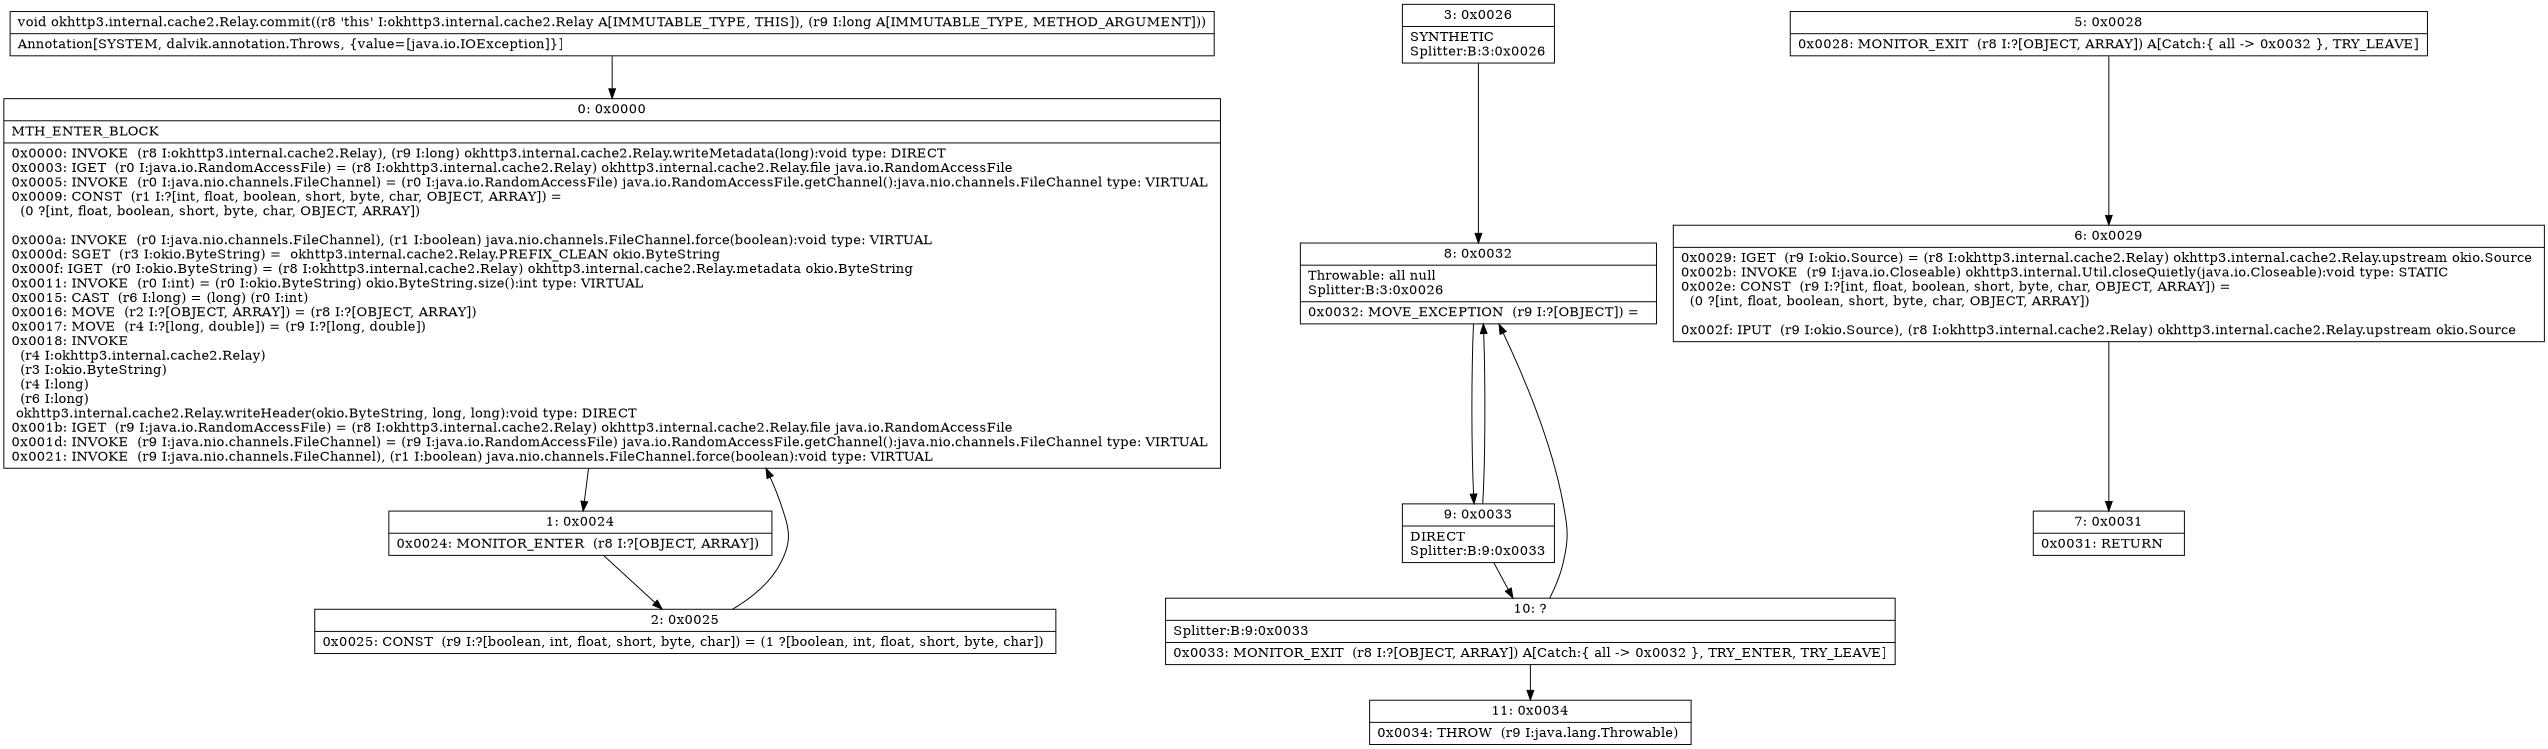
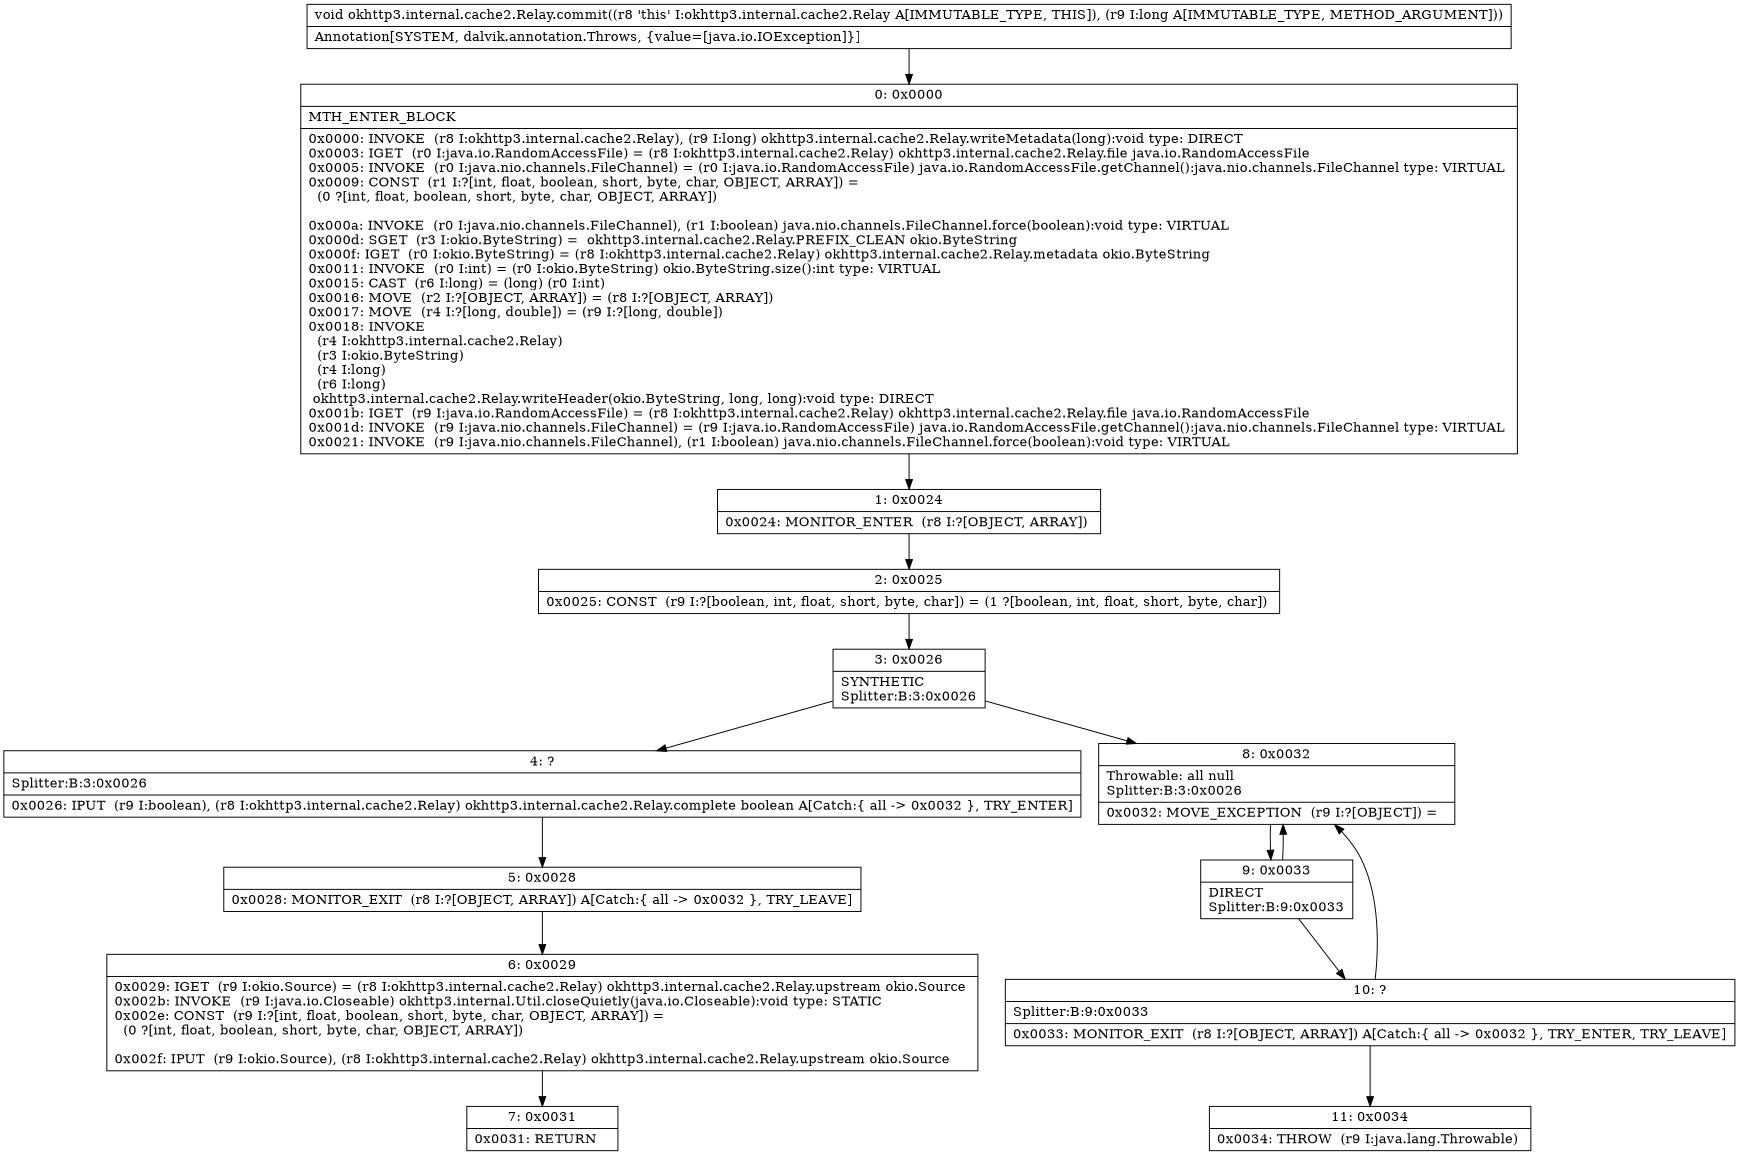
edge "2: 0x0025" -> "0: 0x0000": now "2: 0x0025" -> "3: 0x0026"
node "4: ?": added
